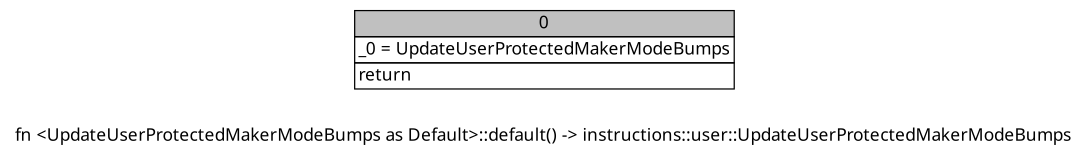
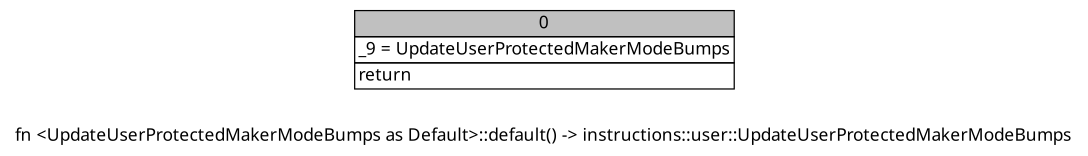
node "0": text "_0 = UpdateUserProtectedMakerModeBumps" -> "_9 = UpdateUserProtectedMakerModeBumps"
